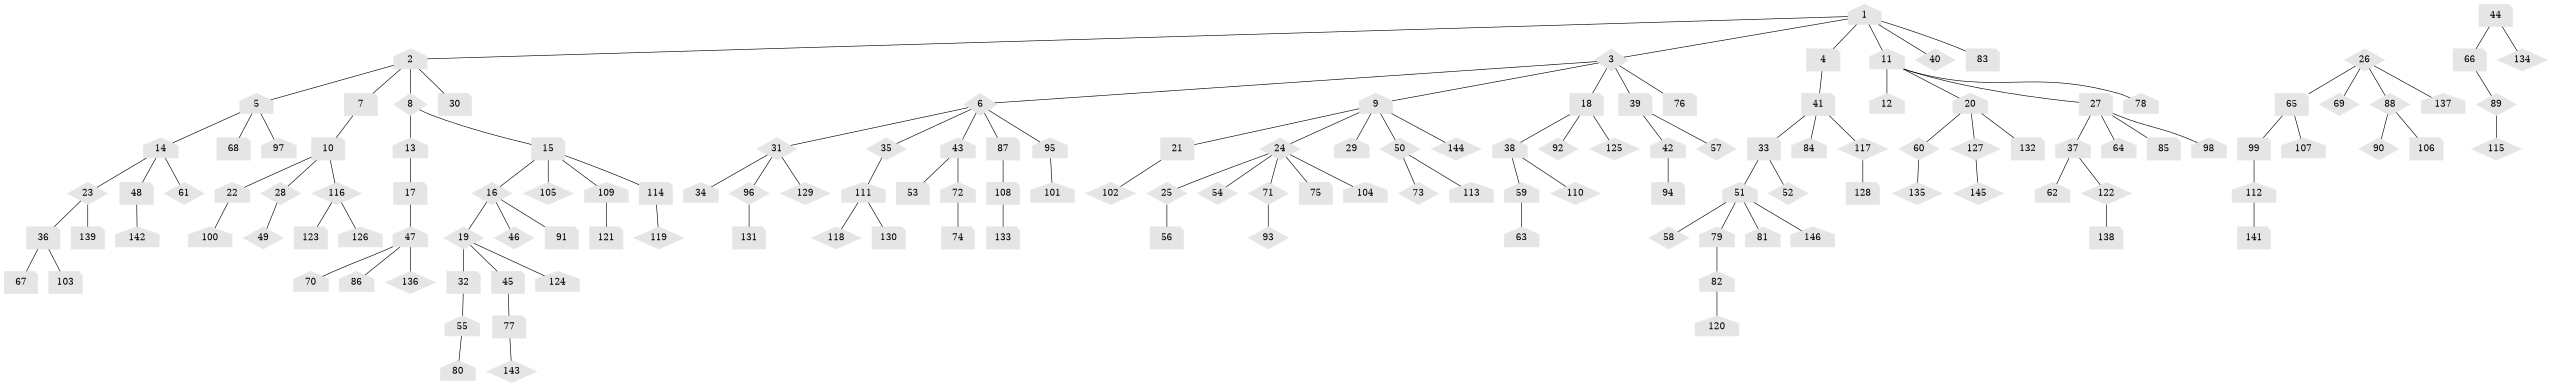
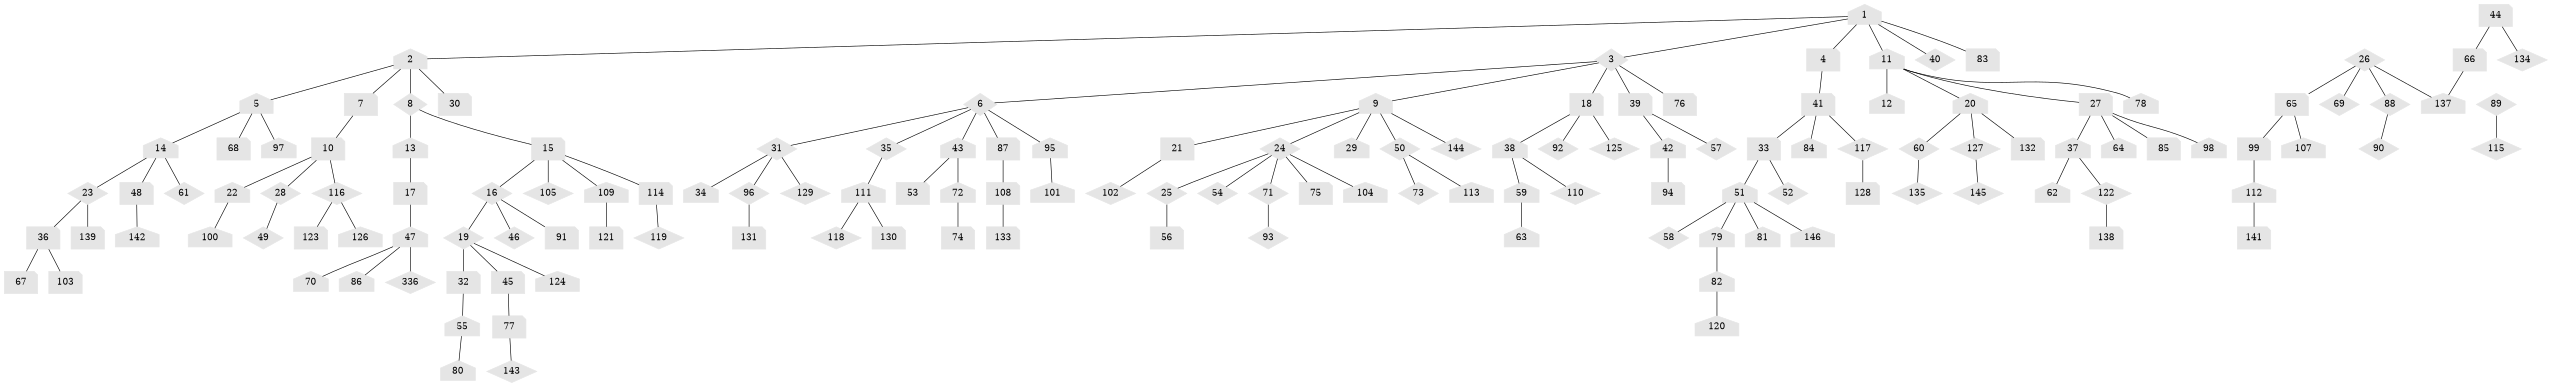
edge "66" -- "89": now "66" -- "137"
node "106": removed
node "136": label "136" -> "336"
